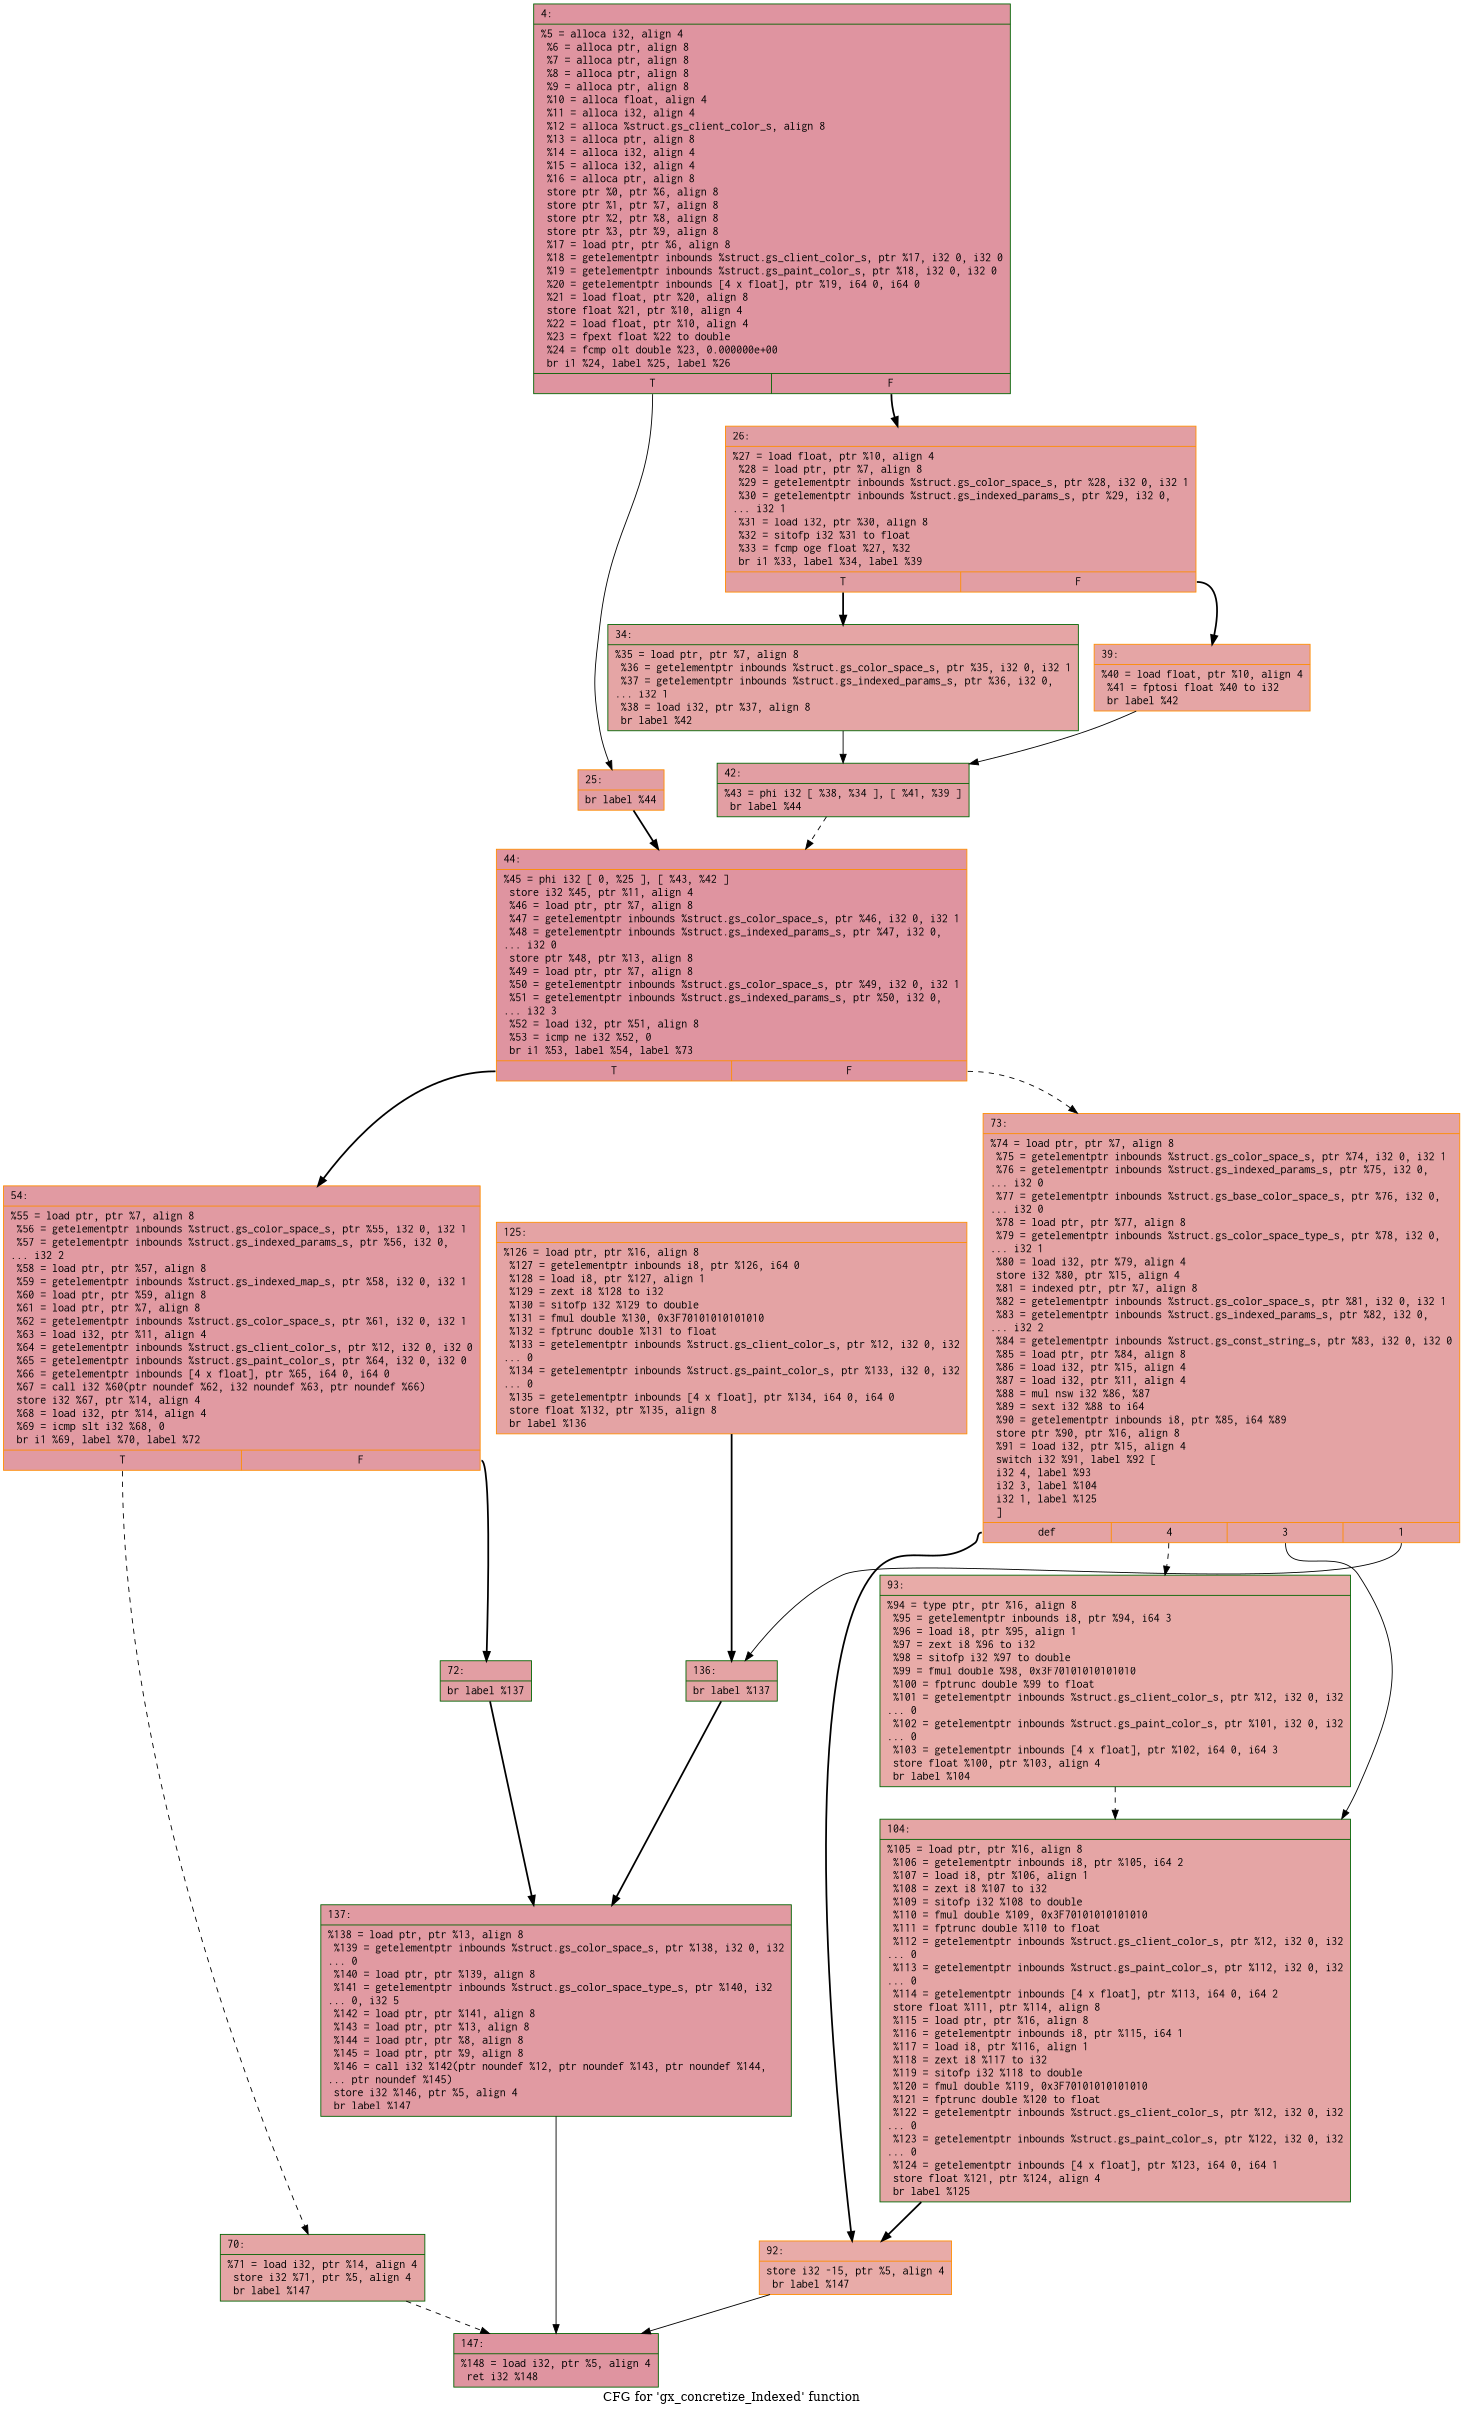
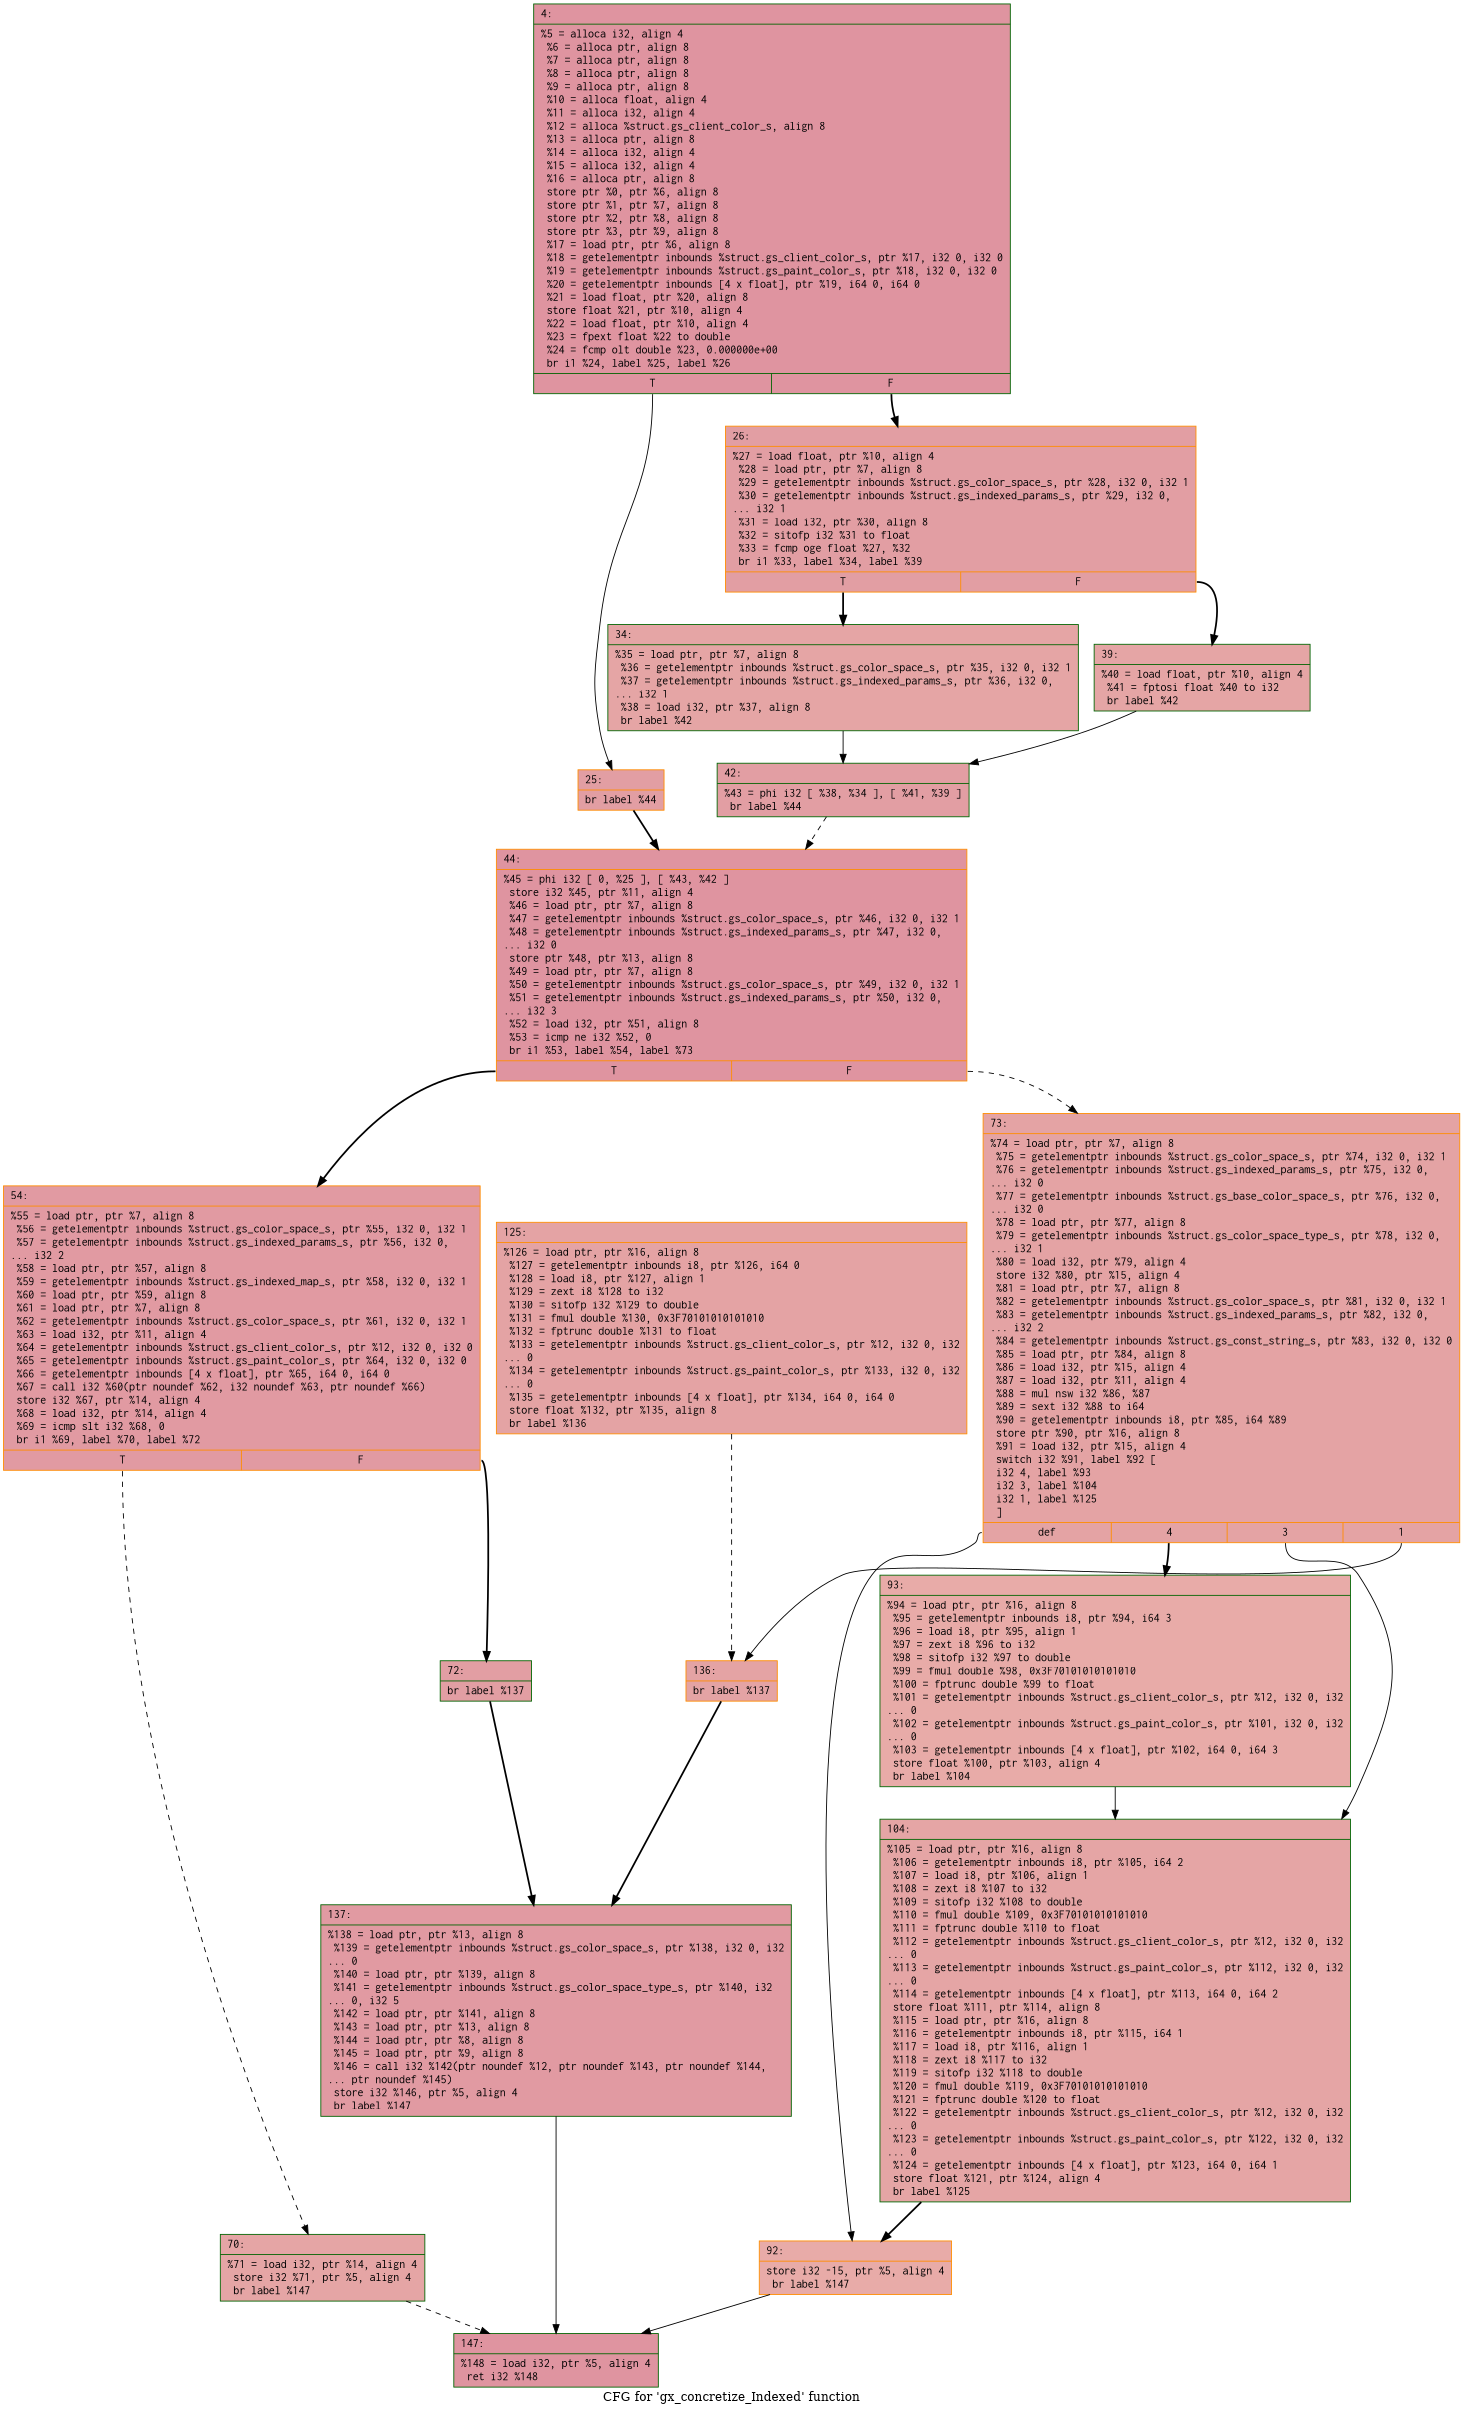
node "39:": color darkorange -> darkgreen
node "73:": text "%81 = indexed ptr, ptr %7, align 8" -> "%81 = load ptr, ptr %7, align 8"
edge "125:" -> "136:": style bold -> dashed
edge "73:" -> "93:": style dashed -> bold
node "93:": text "%94 = type ptr, ptr %16, align 8" -> "%94 = load ptr, ptr %16, align 8"
node "136:": color darkgreen -> darkorange
edge "93:" -> "104:": style dashed -> solid
edge "73:" -> "92:": style bold -> solid
